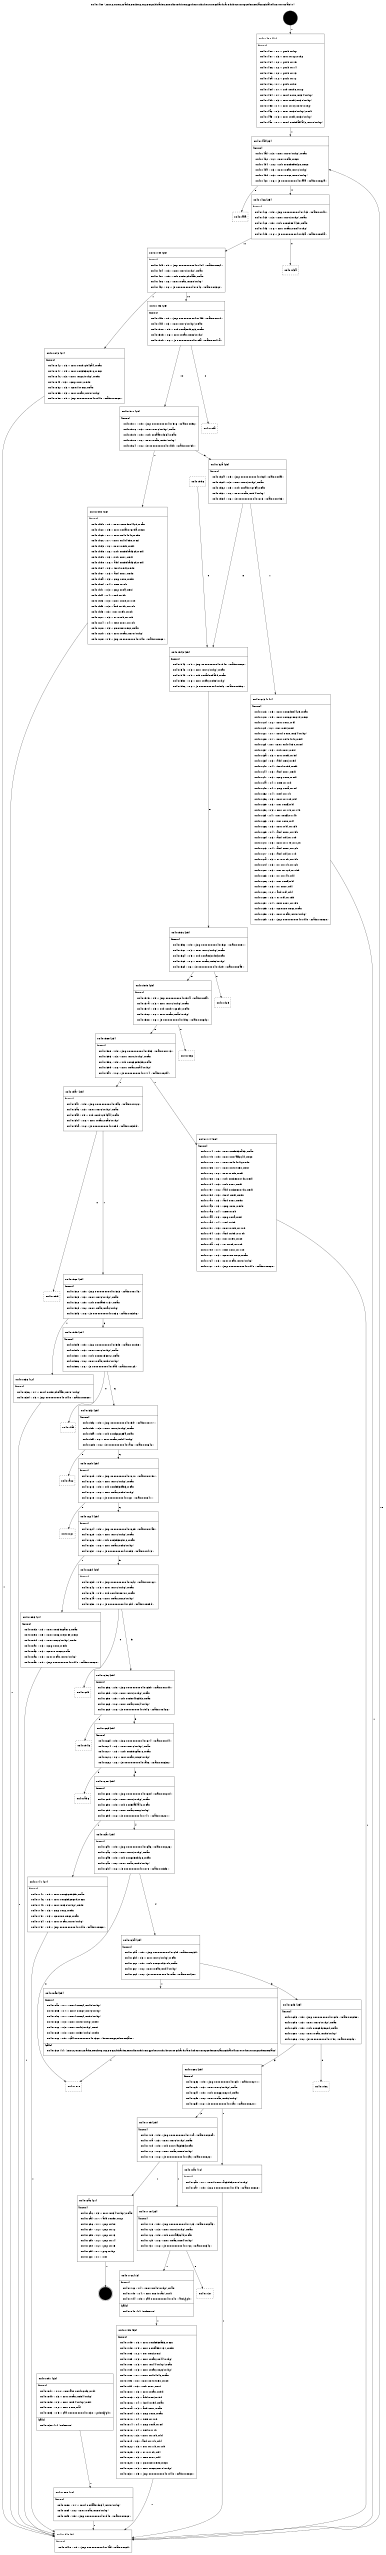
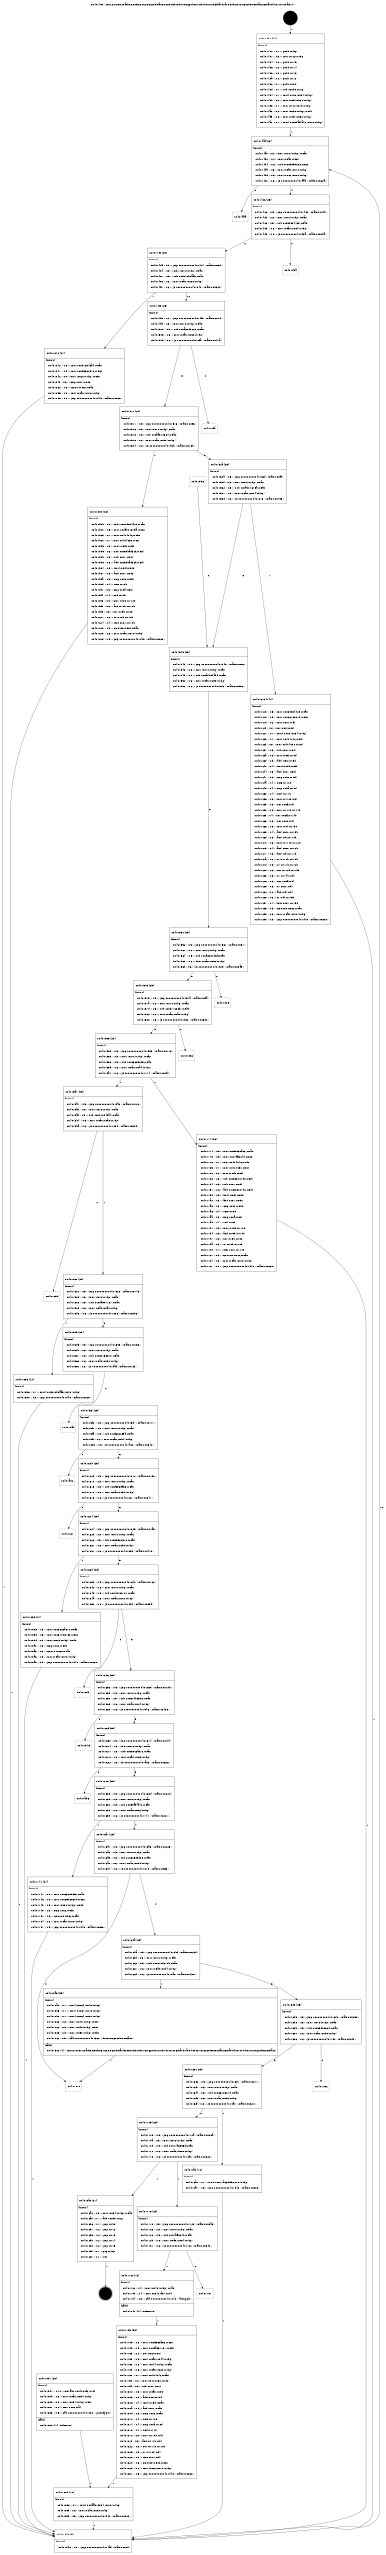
edge "0x4015d9 [25]" -> "0x4015f2 [25]": removed, label "6"
edge "0x4017d9 [93]" -> "0x401d48 [5]": now "0x4017d9 [93]" -> "0x4018e8 [18]"
